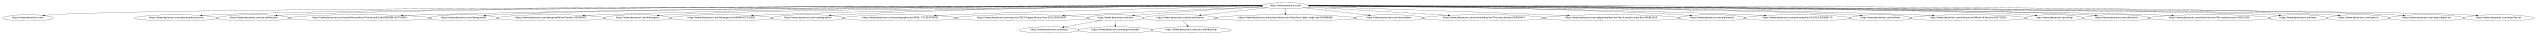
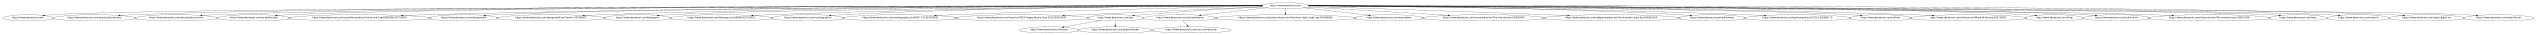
node "https://www.deviantart.com/about/policy/privacy": added
